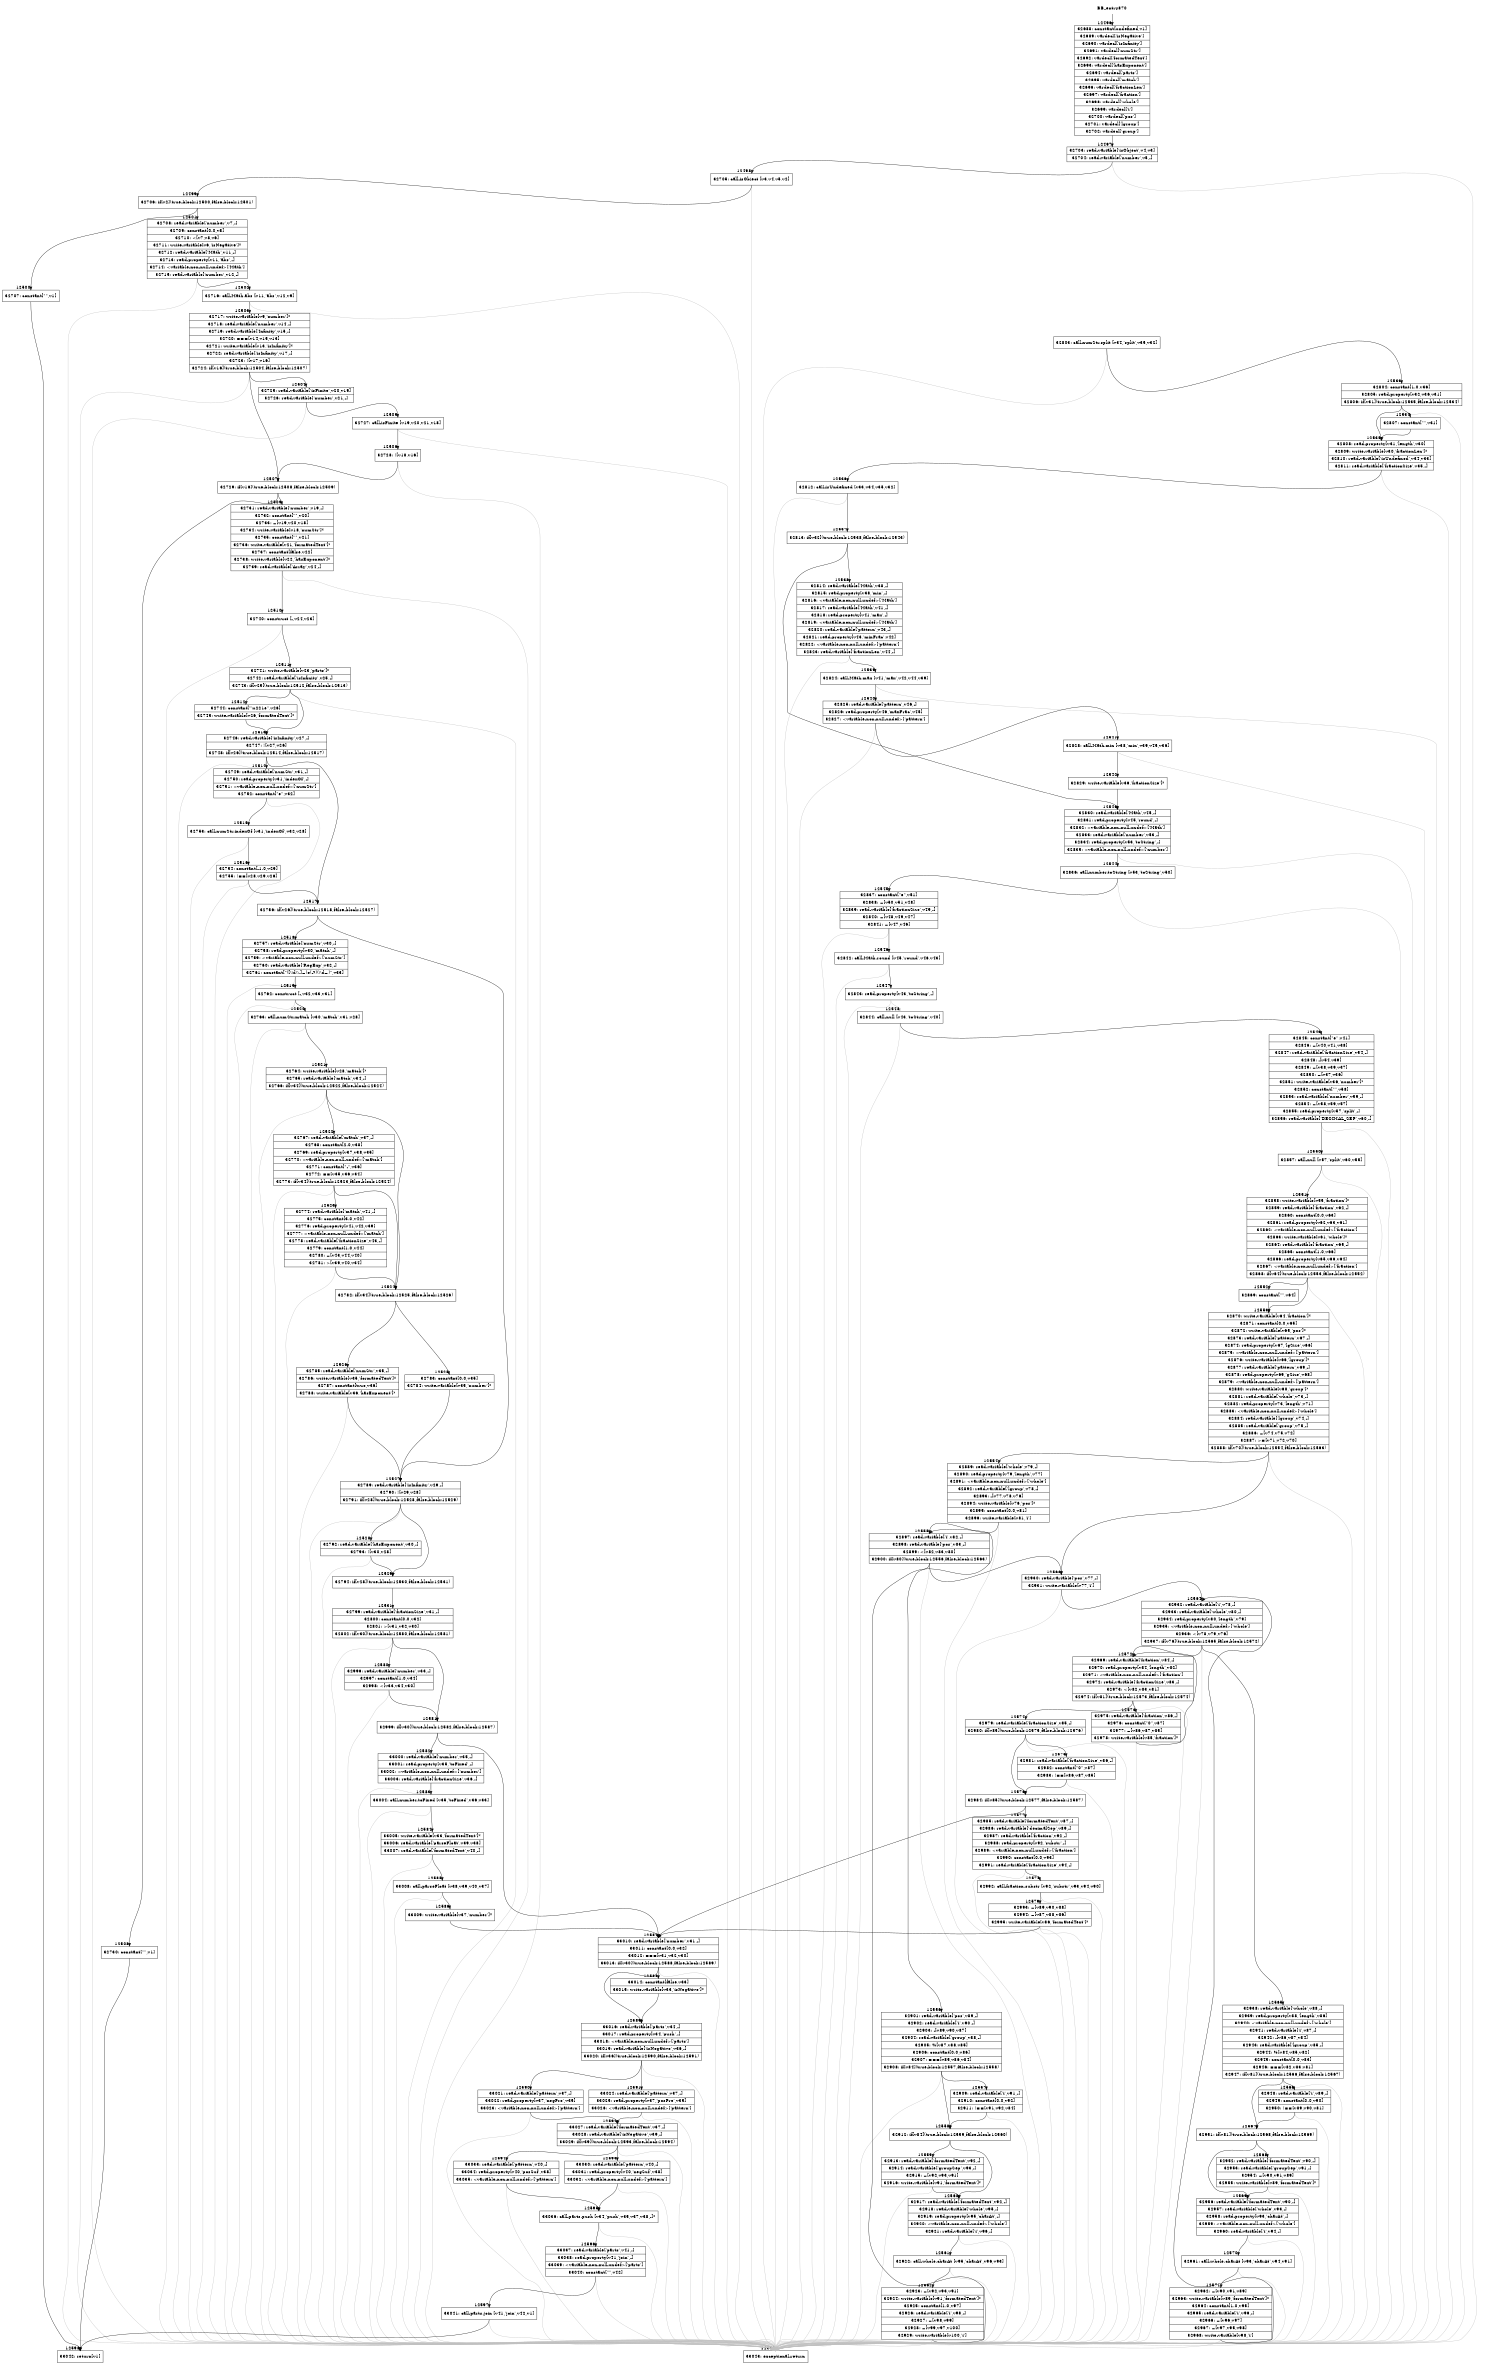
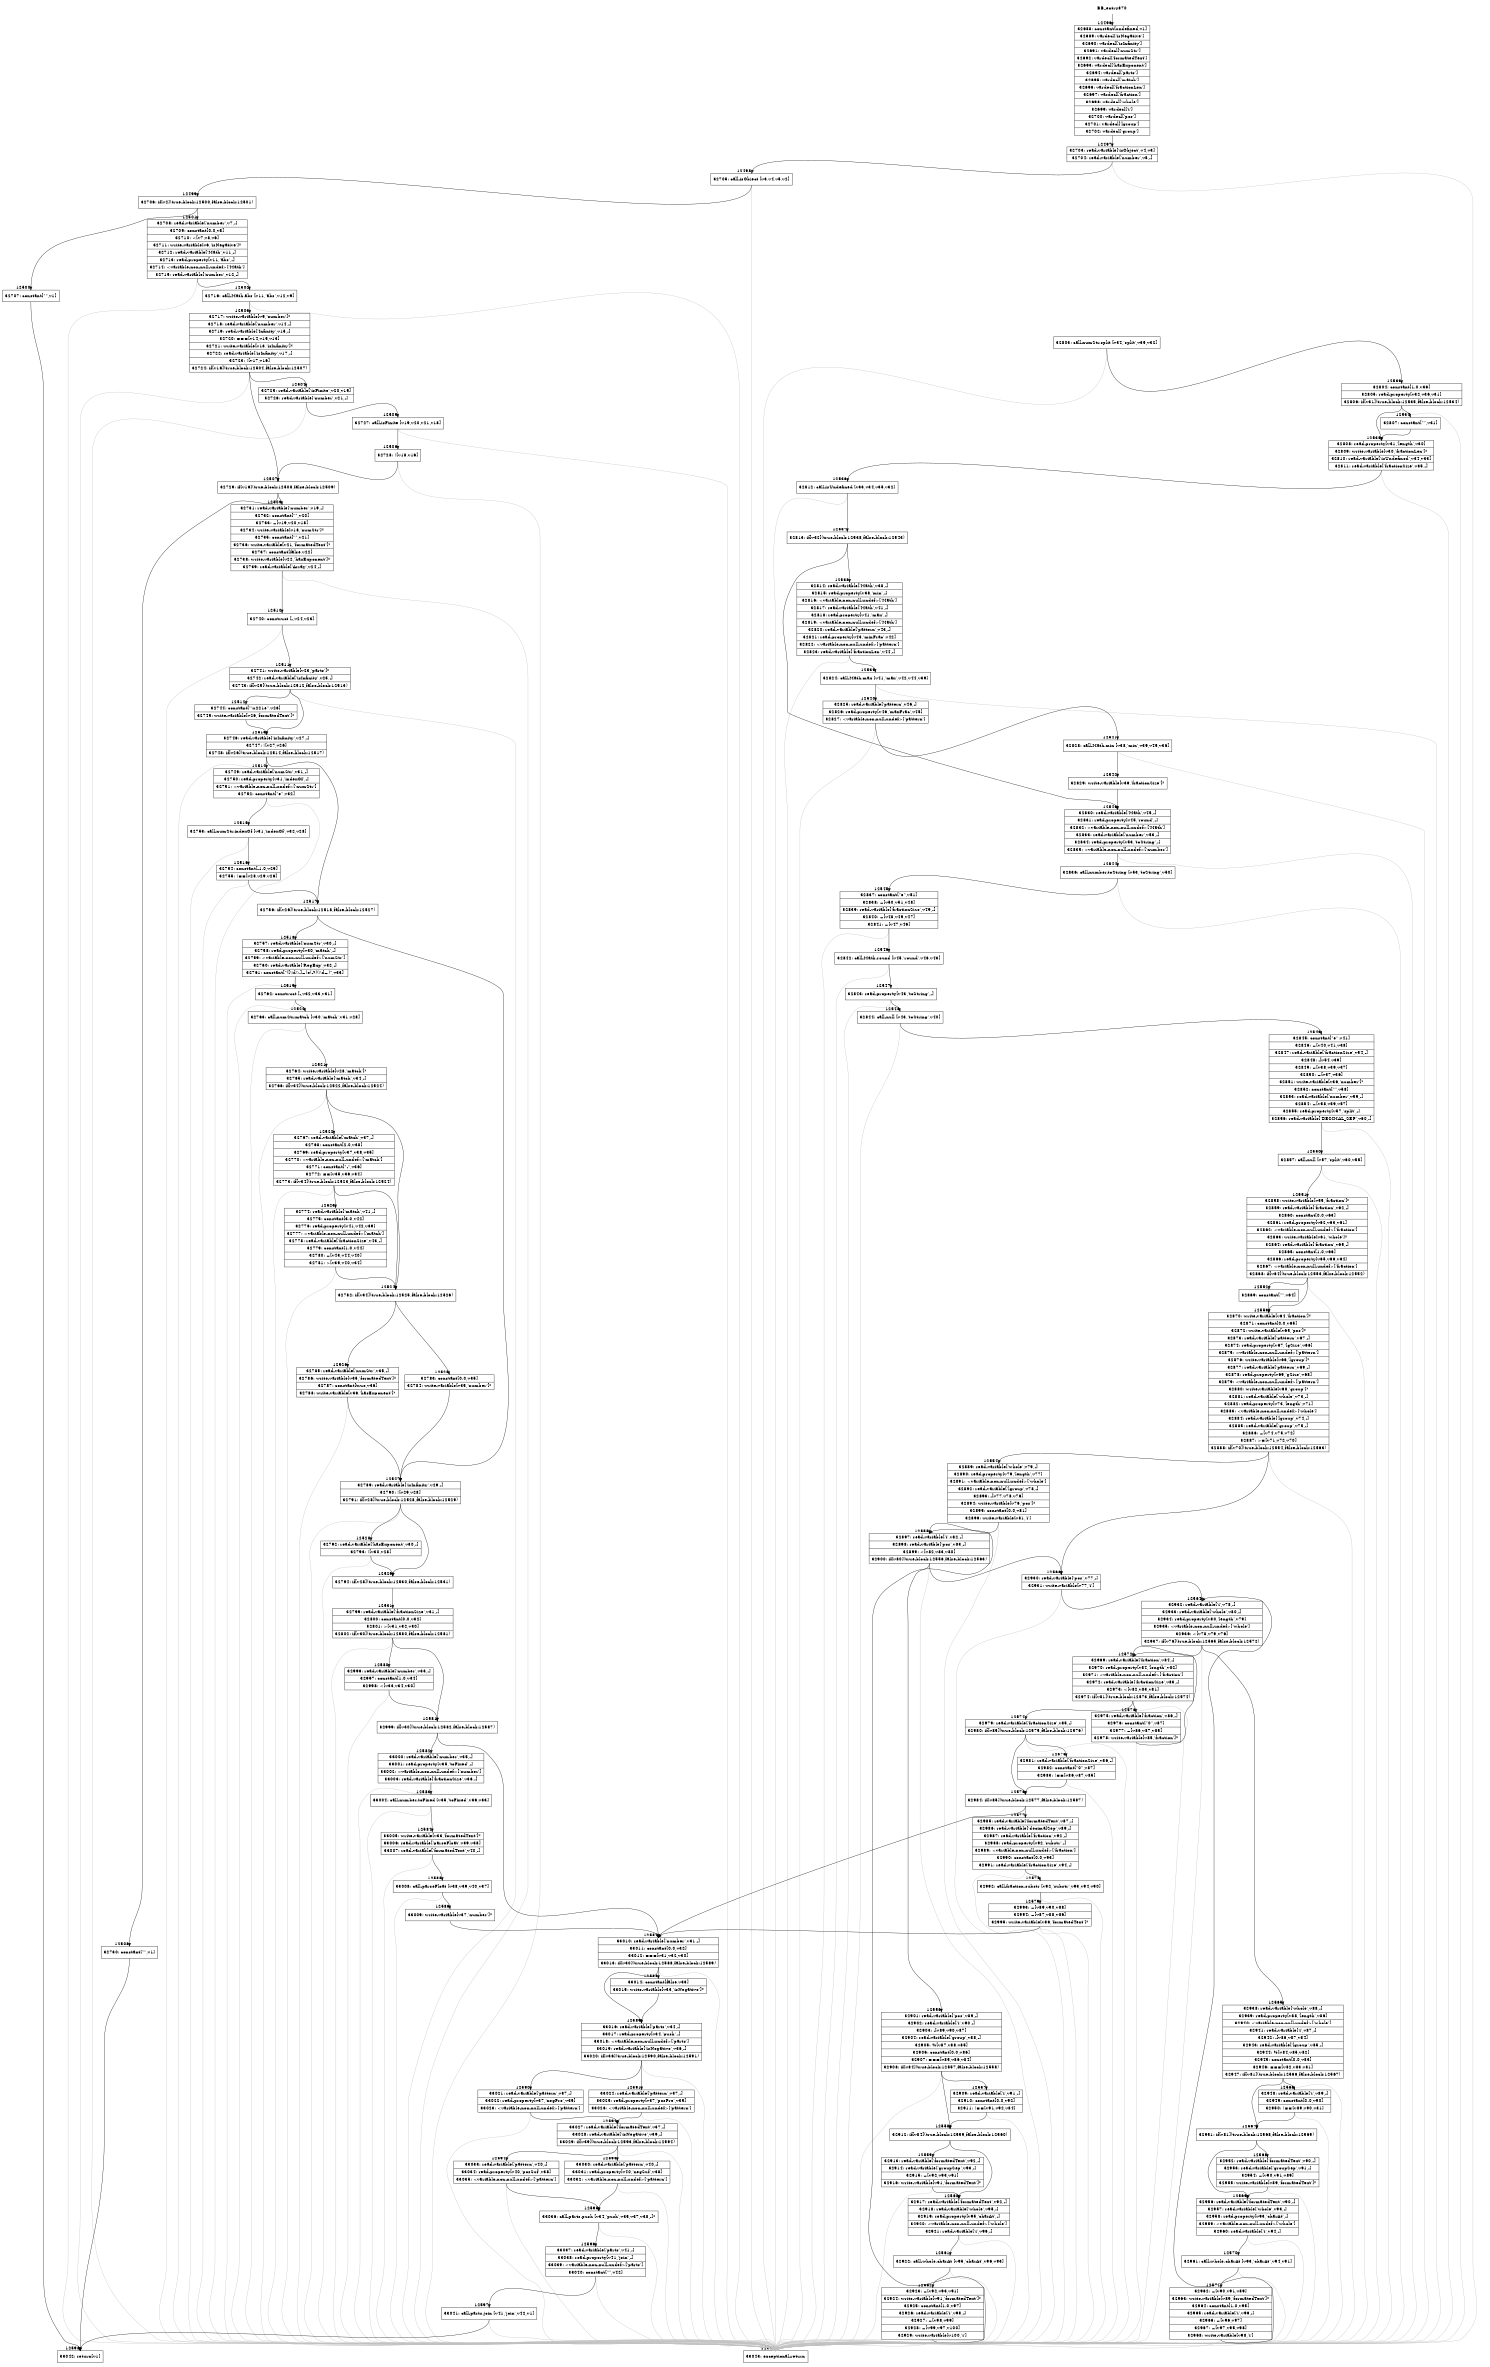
edge "32843: read-property[v43,'toString',-]" -> "32844: call-null [v43,'toString',v40]": color gray -> black
